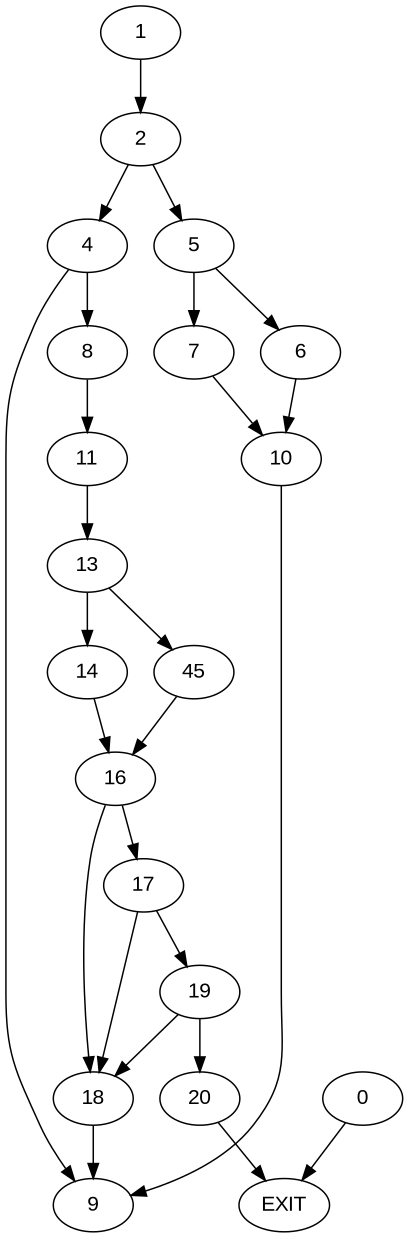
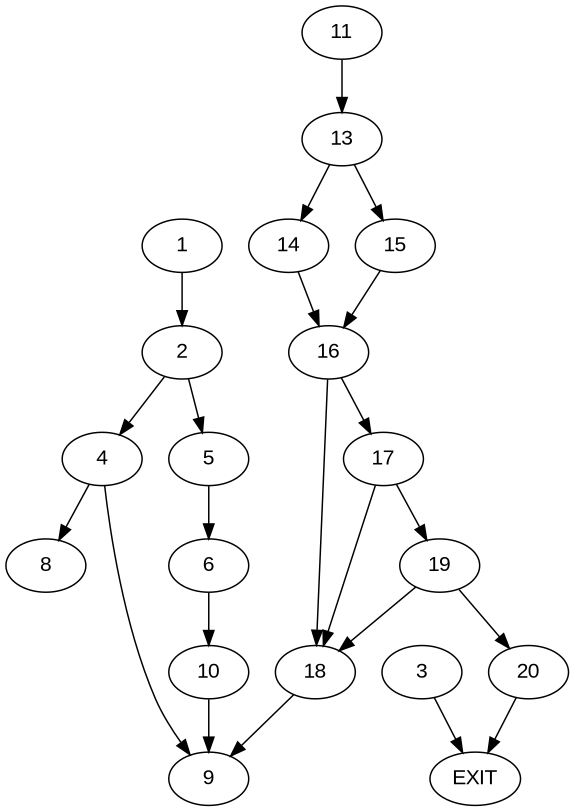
node "7": removed
edge "8" -> "11": removed
node "45": label "45" -> "15"
node "0": label "0" -> "3"
